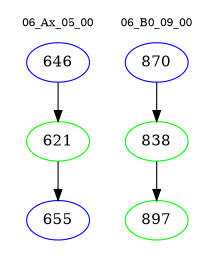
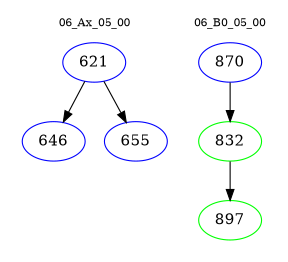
cluster "06_B0_09_00": label "06_B0_09_00" -> "06_B0_05_00"
edge "646" -> "621": reversed
node "621": color green -> blue
node "838": label "838" -> "832"
